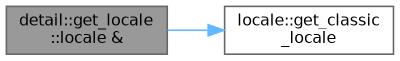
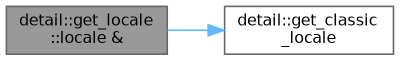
node "locale::get_classic _locale": label "locale::get_classic _locale" -> "detail::get_classic _locale"
